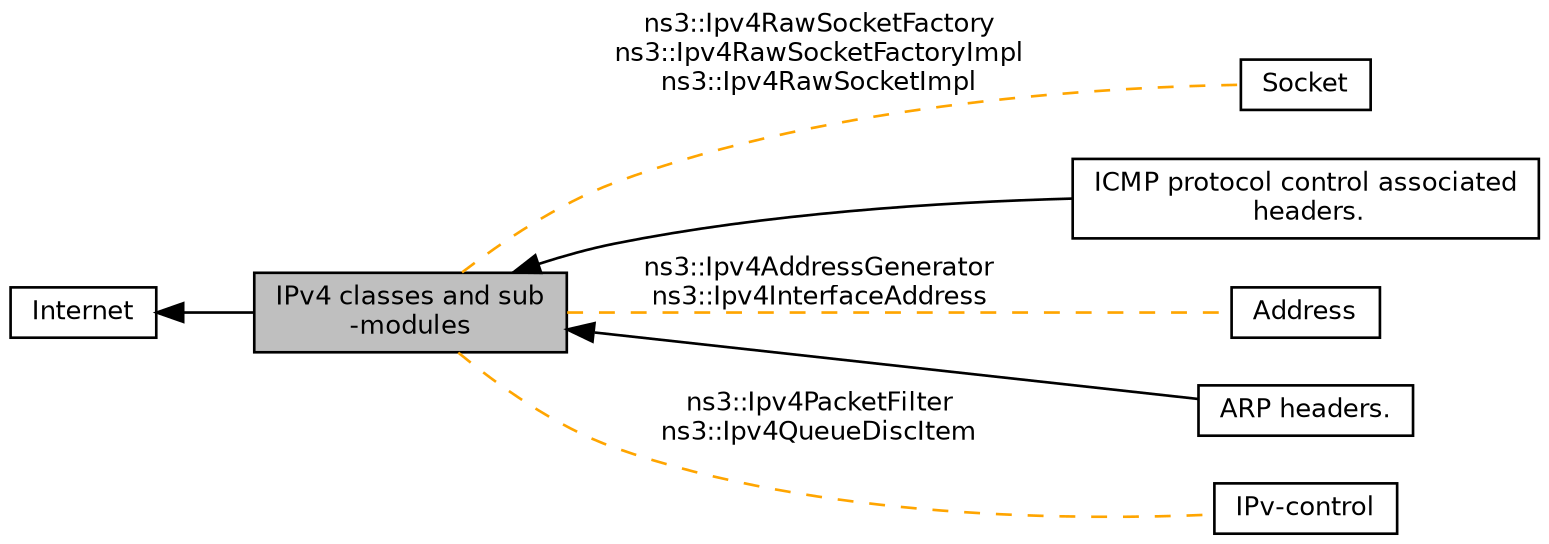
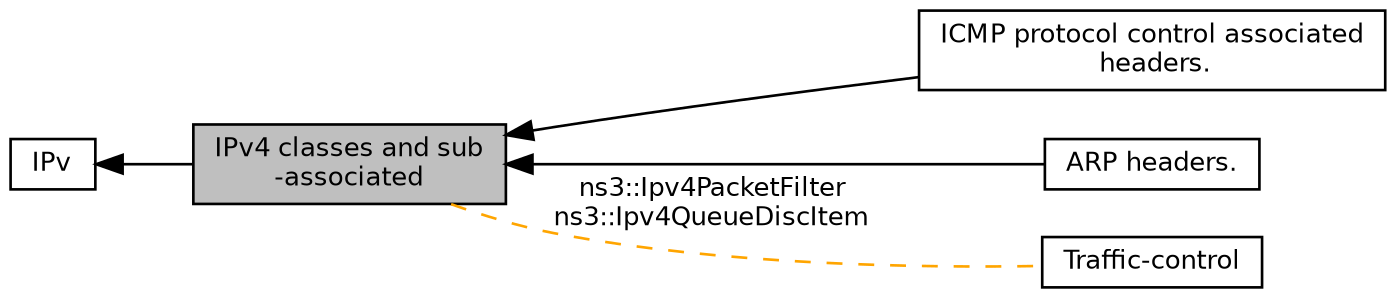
node "Socket": removed
node "Internet": label "Internet" -> "IPv"
node "IPv4 classes and sub -modules": label "IPv4 classes and sub -modules" -> "IPv4 classes and sub -associated"
node "Address": removed
node "IPv-control": label "IPv-control" -> "Traffic-control"
